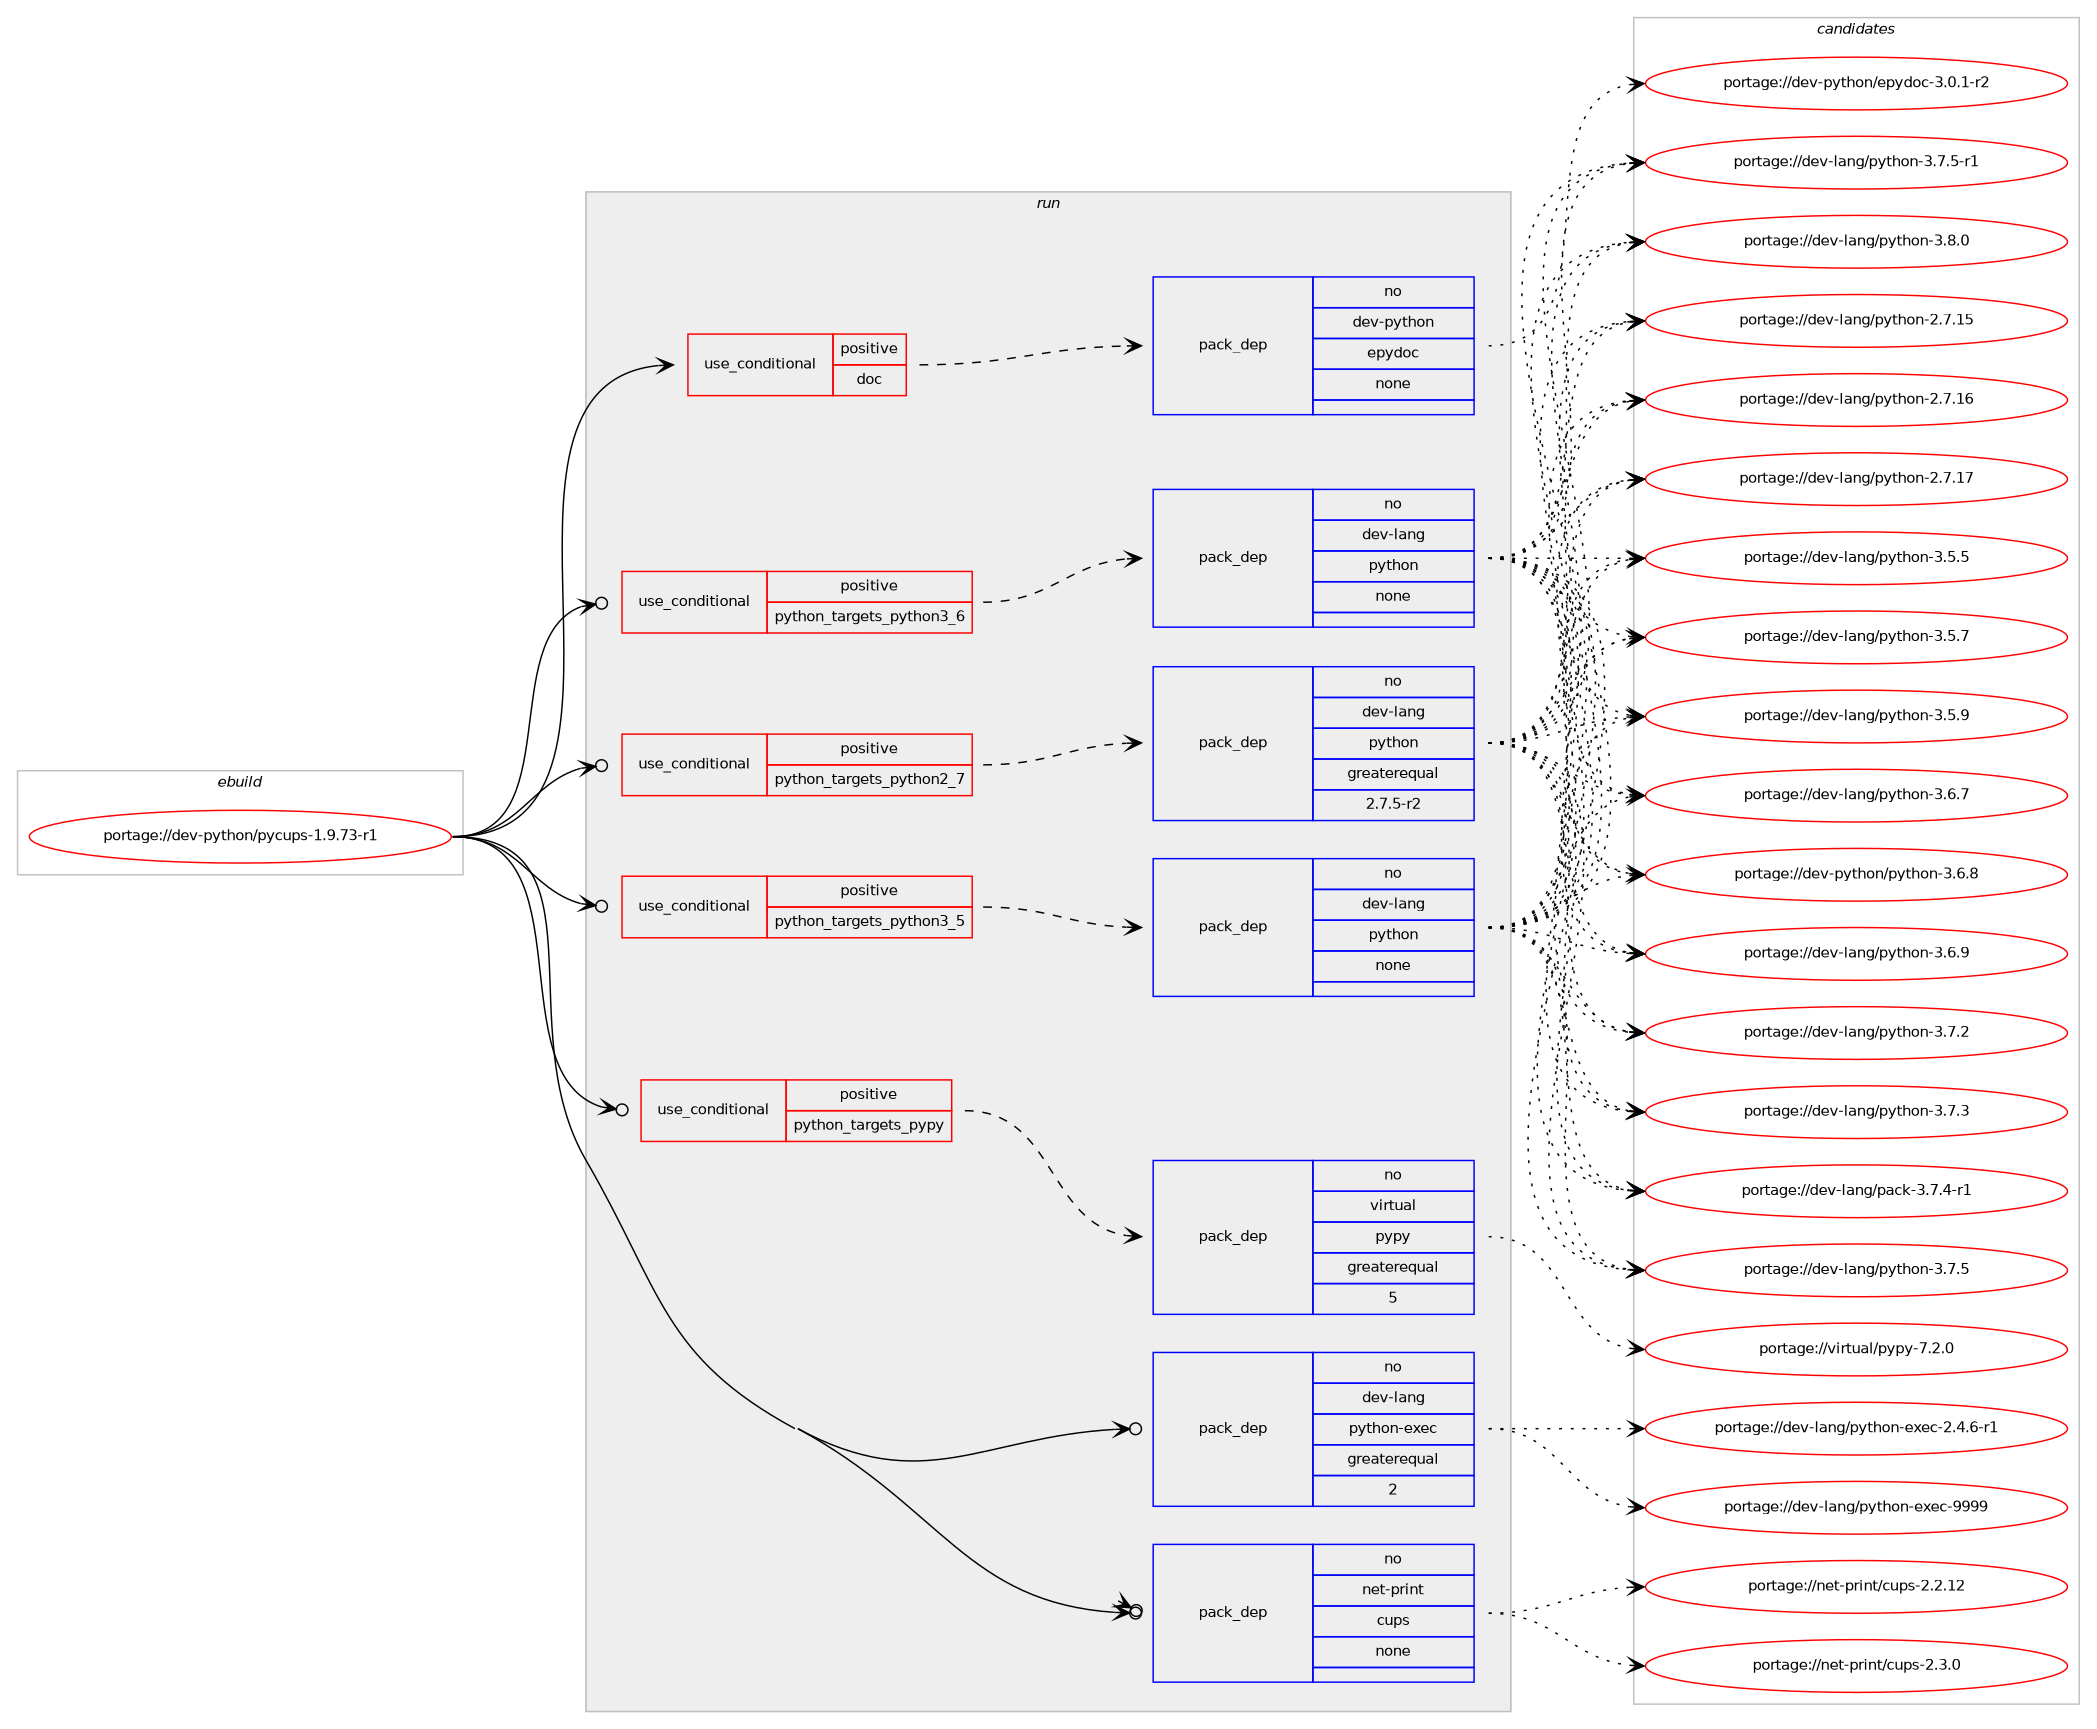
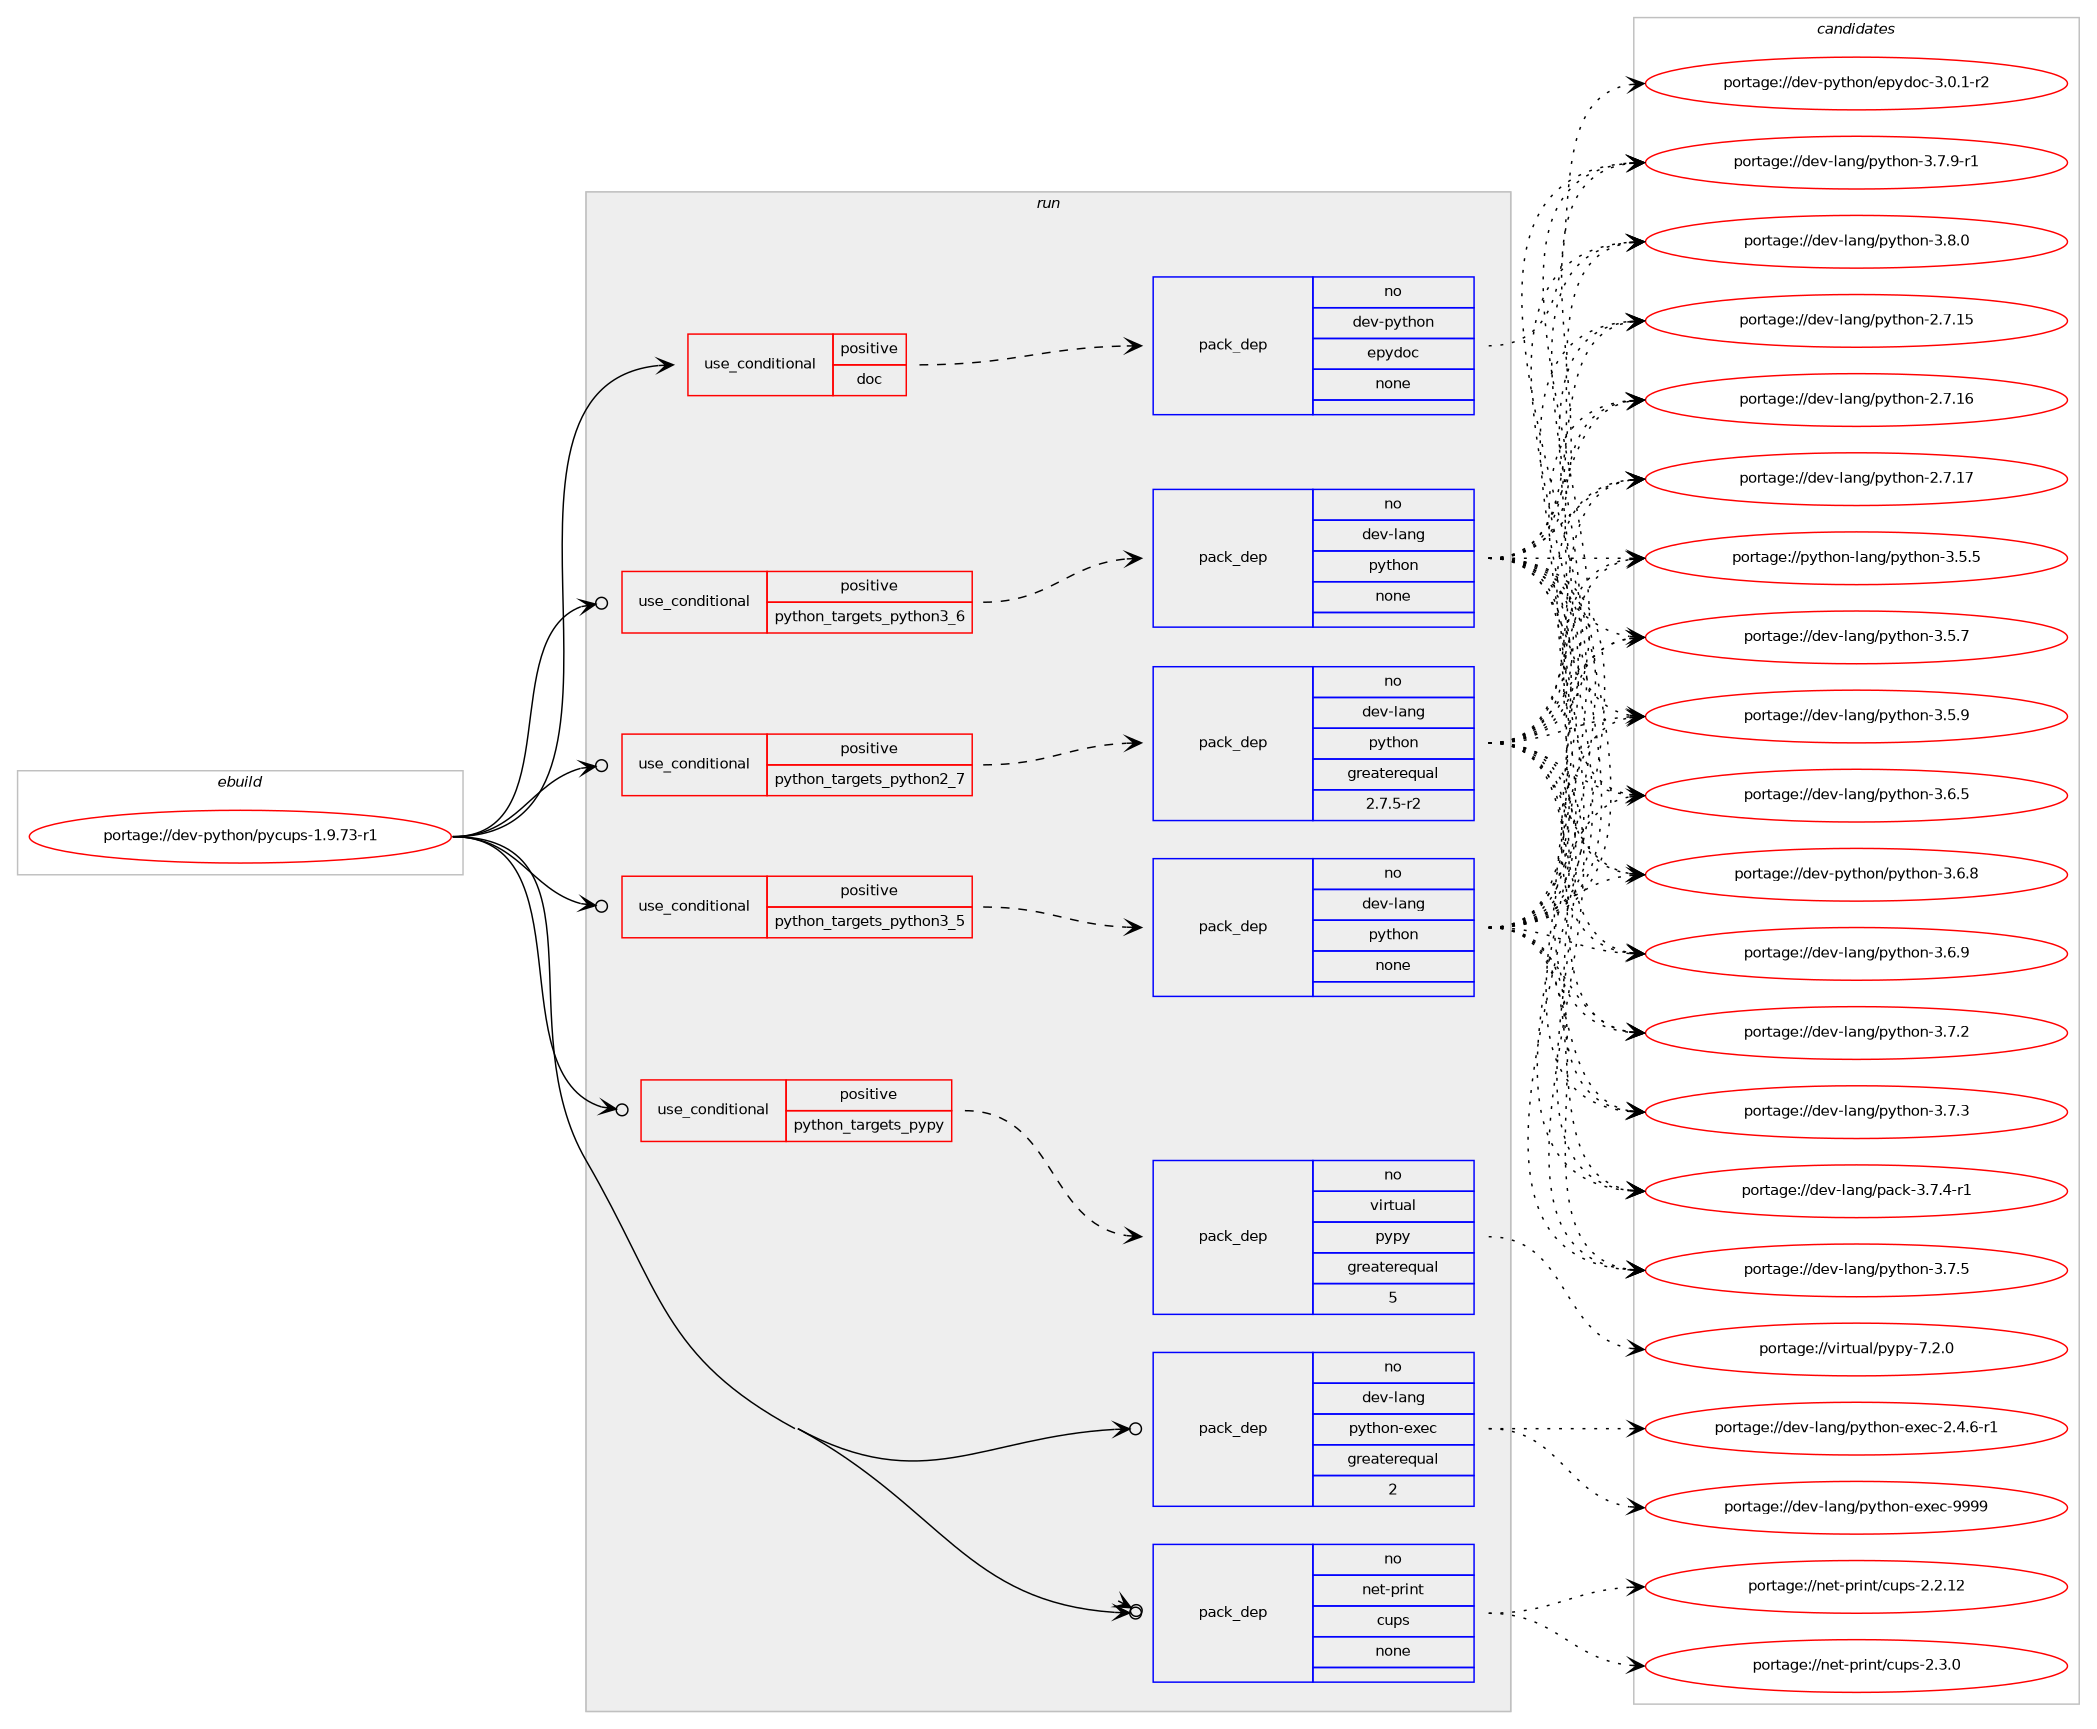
node "portage://dev-lang/python-3.7.5-r1": label "portage://dev-lang/python-3.7.5-r1" -> "portage://dev-lang/python-3.7.9-r1"
node "portage://dev-lang/python-3.5.5": label "portage://dev-lang/python-3.5.5" -> "portage://python-lang/python-3.5.5"
node "portage://dev-lang/python-3.6.7": label "portage://dev-lang/python-3.6.7" -> "portage://dev-lang/python-3.6.5"
